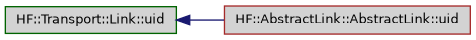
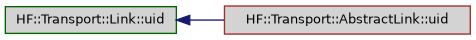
node "HF::AbstractLink::AbstractLink::uid": label "HF::AbstractLink::AbstractLink::uid" -> "HF::Transport::AbstractLink::uid"
